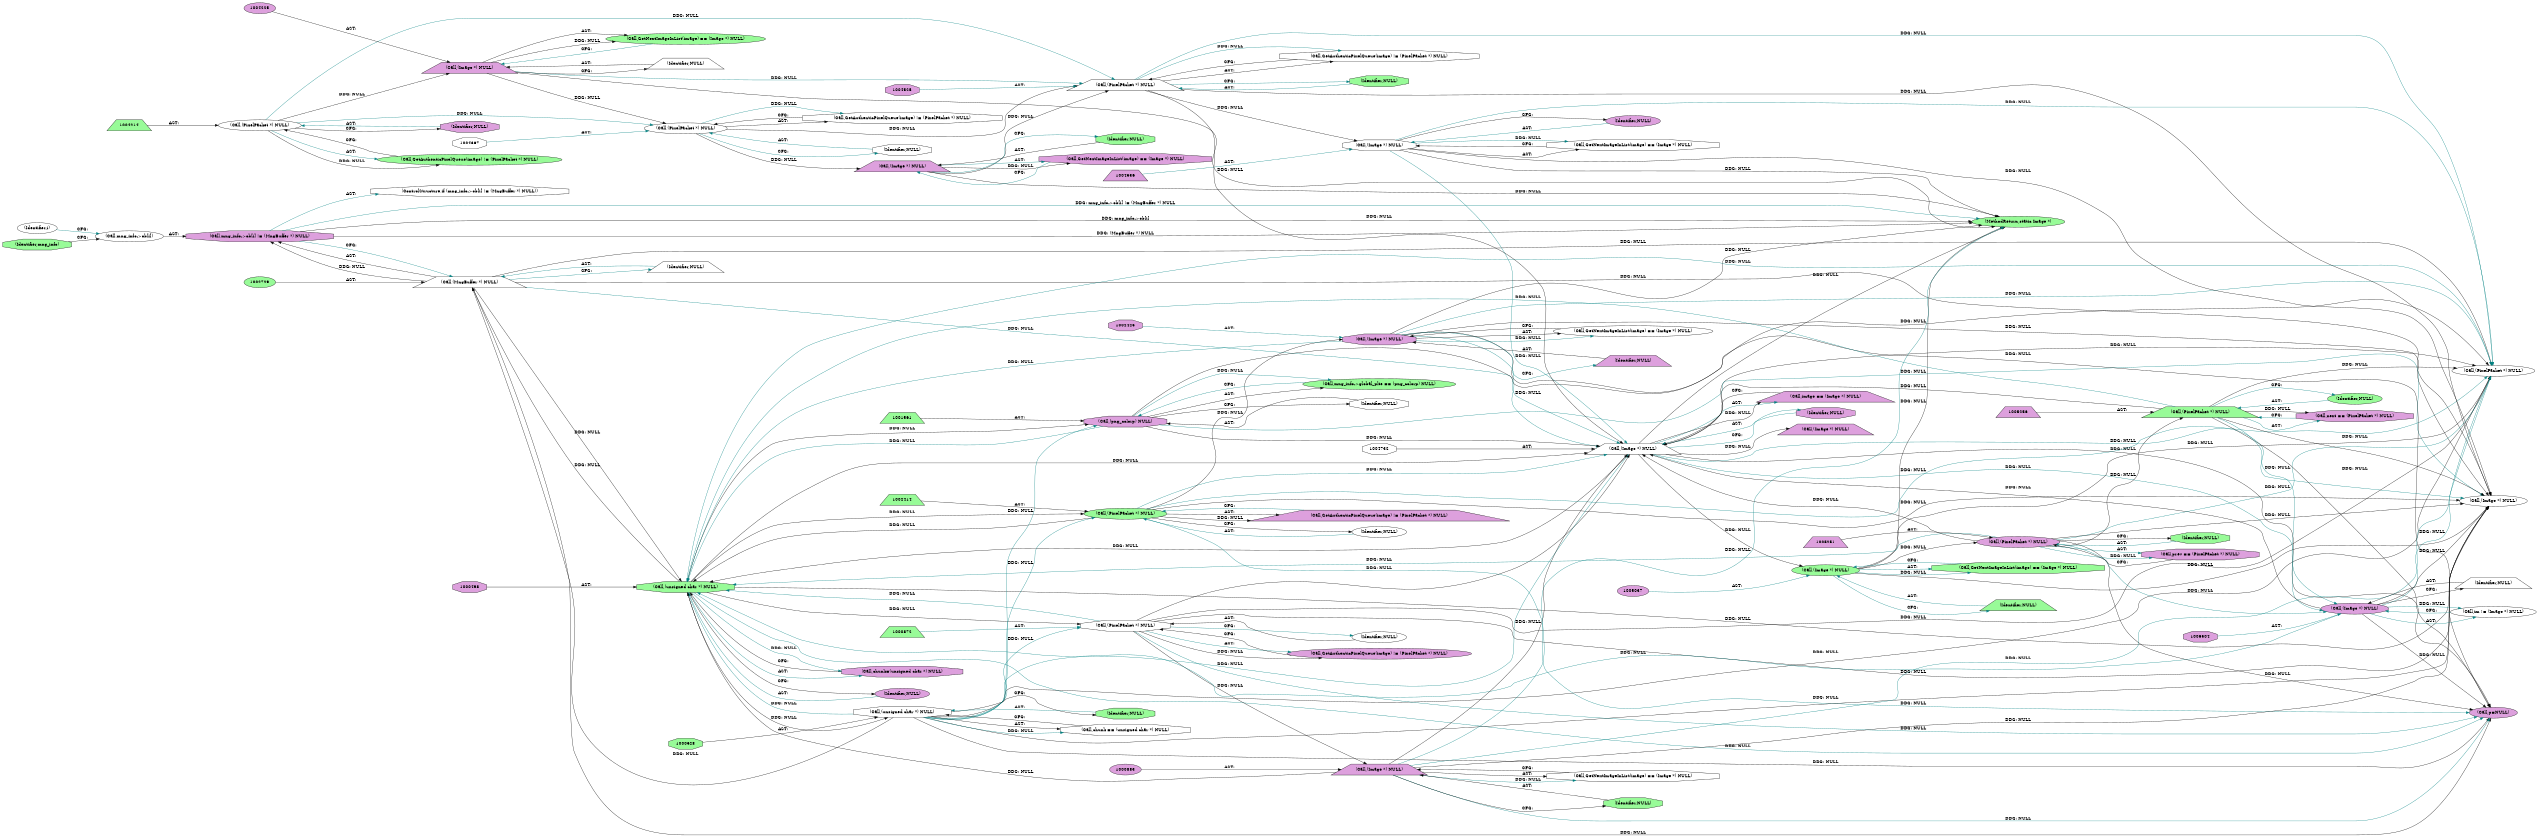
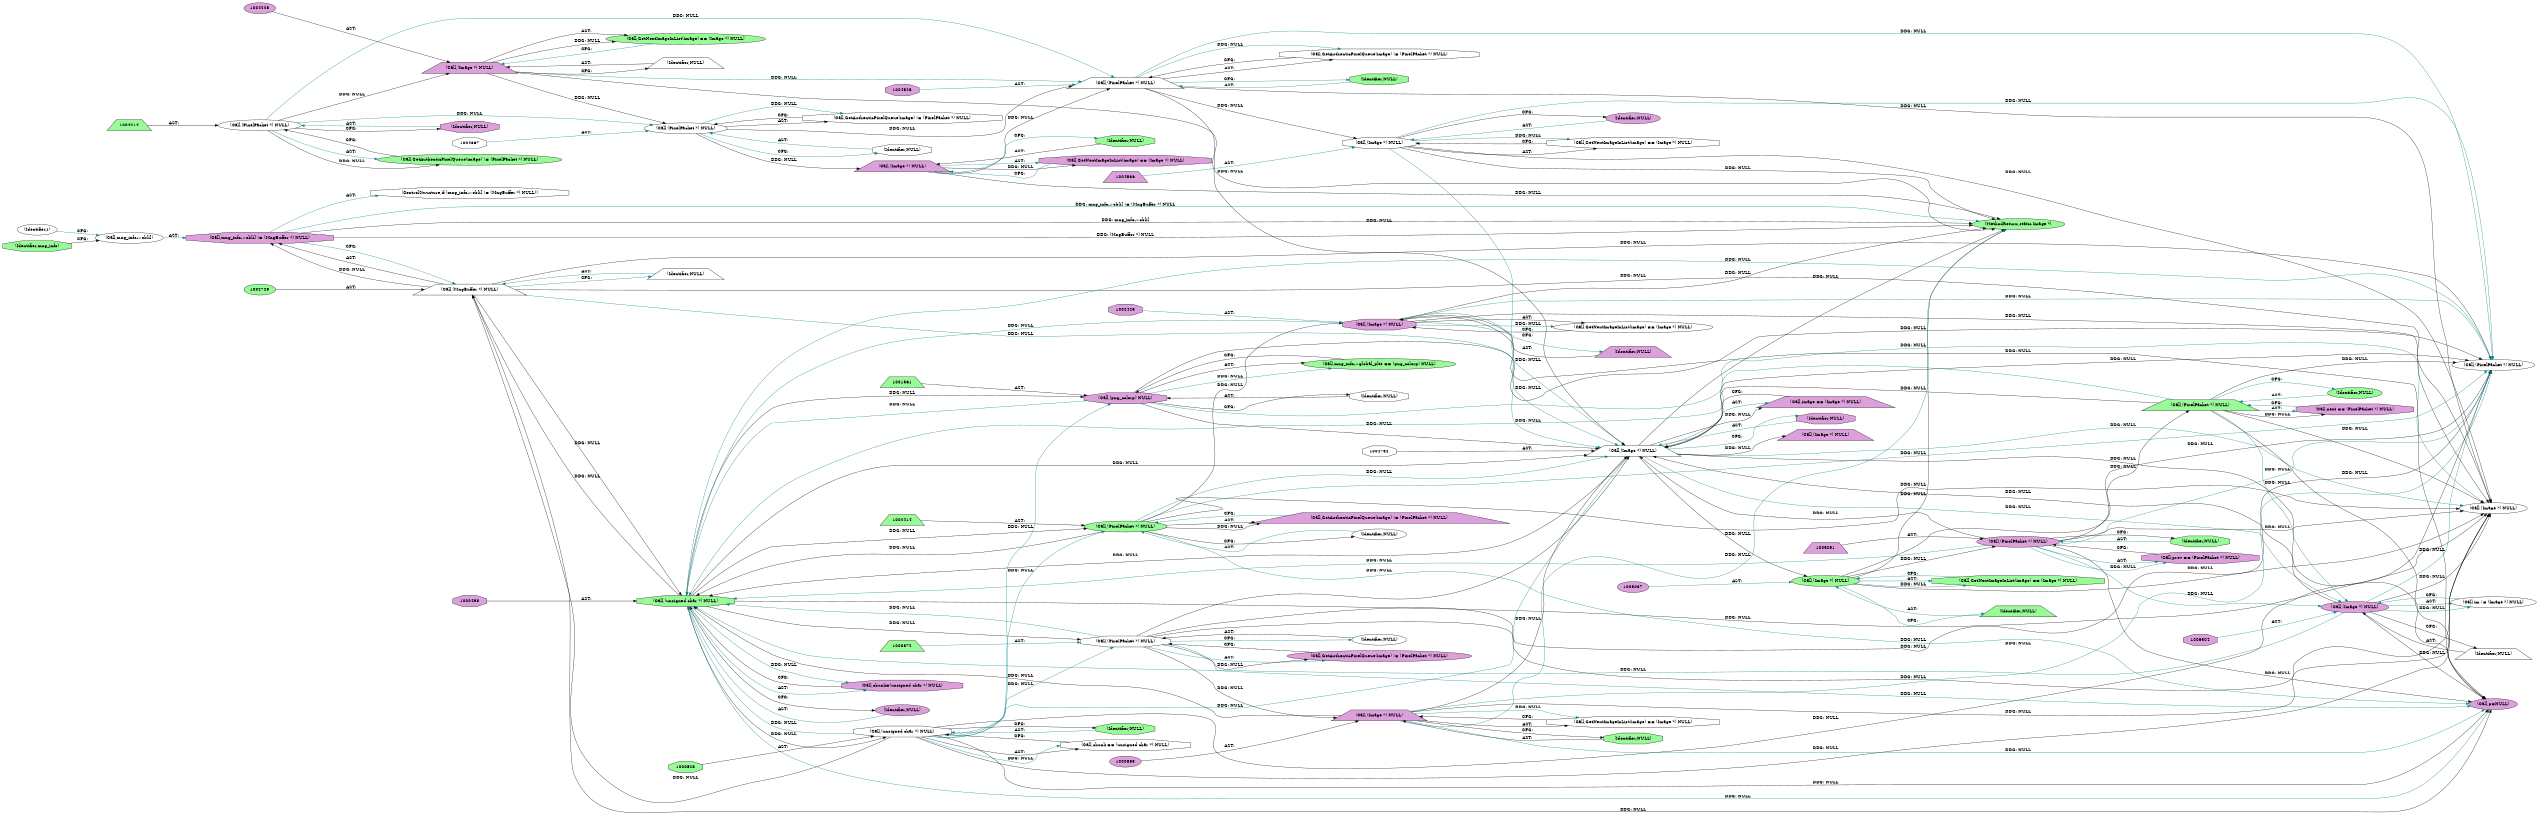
edge "(Call,mng_info->ob[i])" -> "(Call,mng_info->ob[i] != (MngBuffer *) NULL)": color black -> teal
edge "(Call,mng_info->global_plte == (png_colorp) NULL)" -> "(Call,(png_colorp) NULL)": color teal -> black
node "1005256": removed
